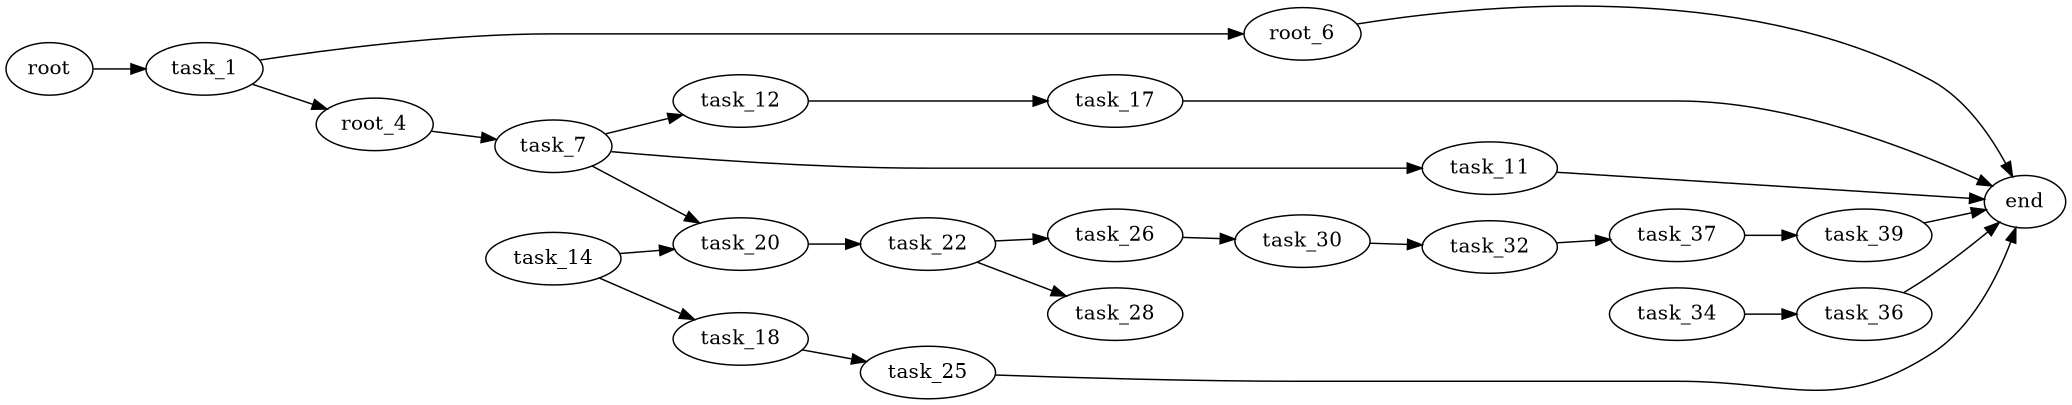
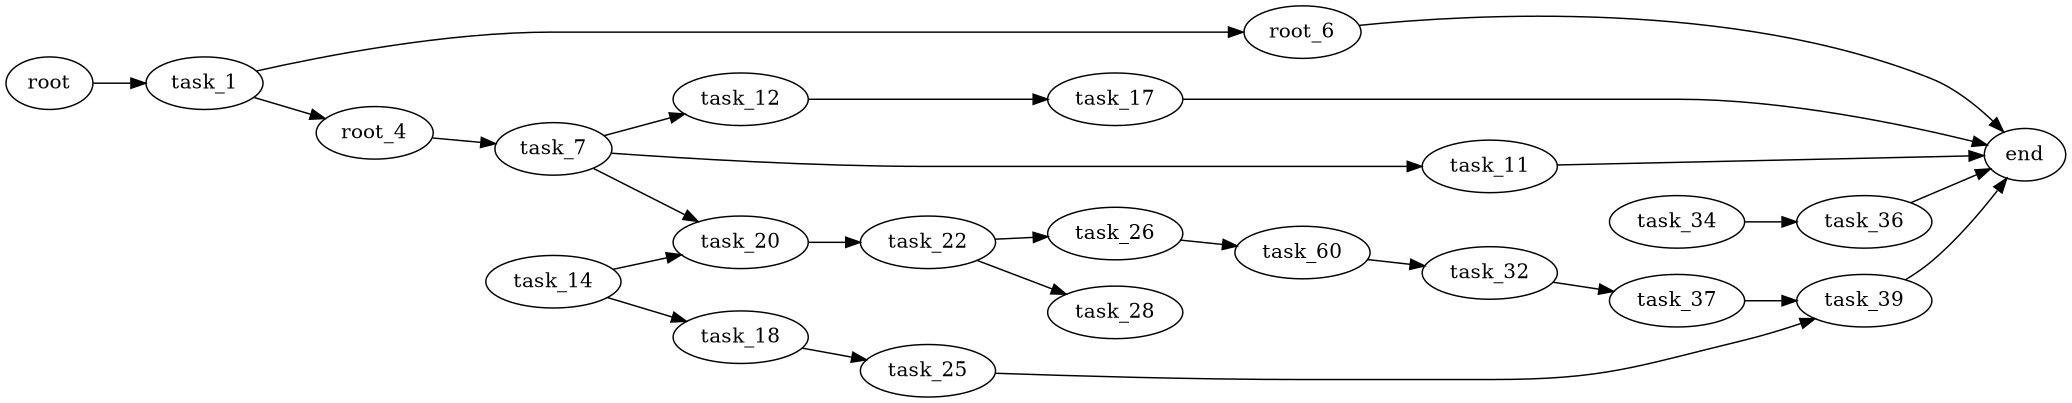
node "task_30": label "task_30" -> "task_60"
edge "task_25" -> "end": now "task_25" -> "task_39"
